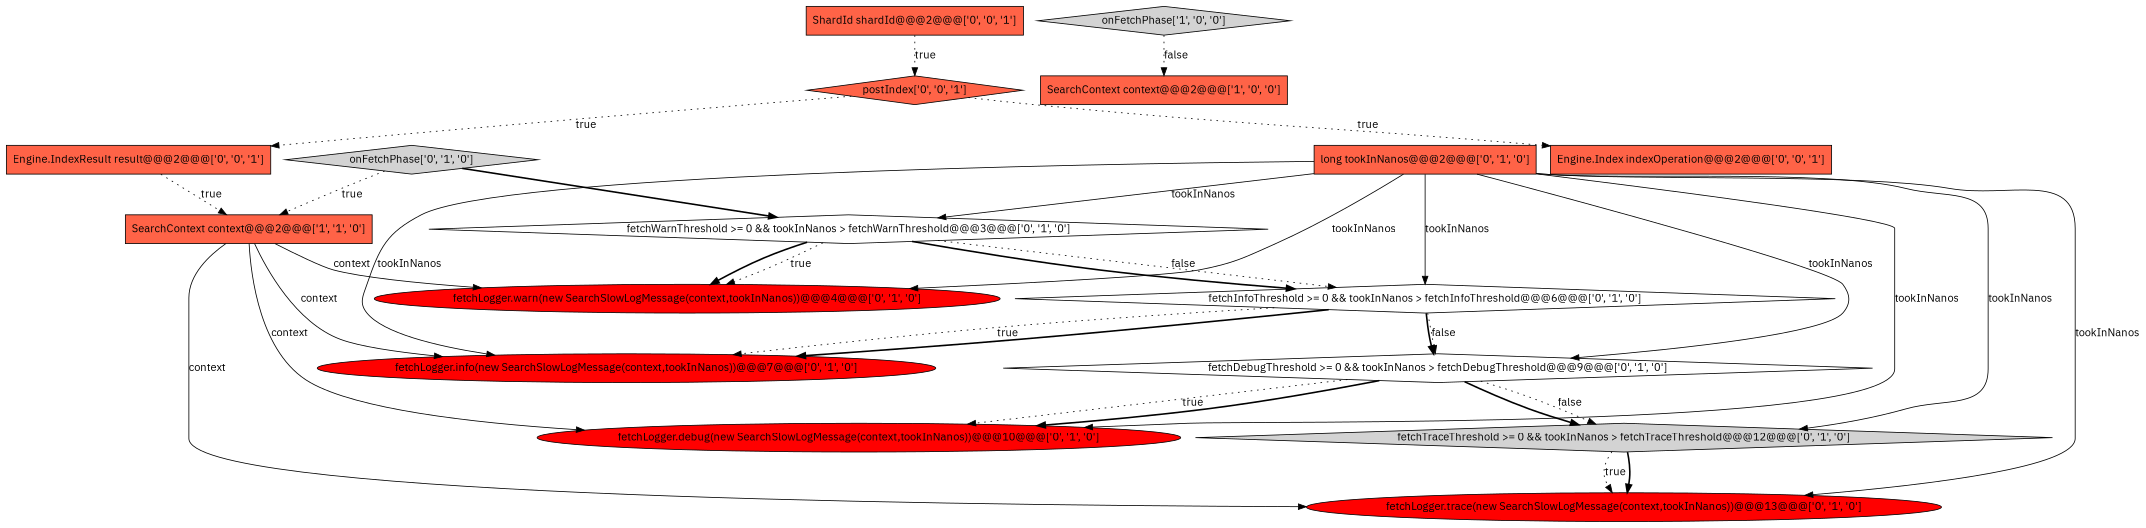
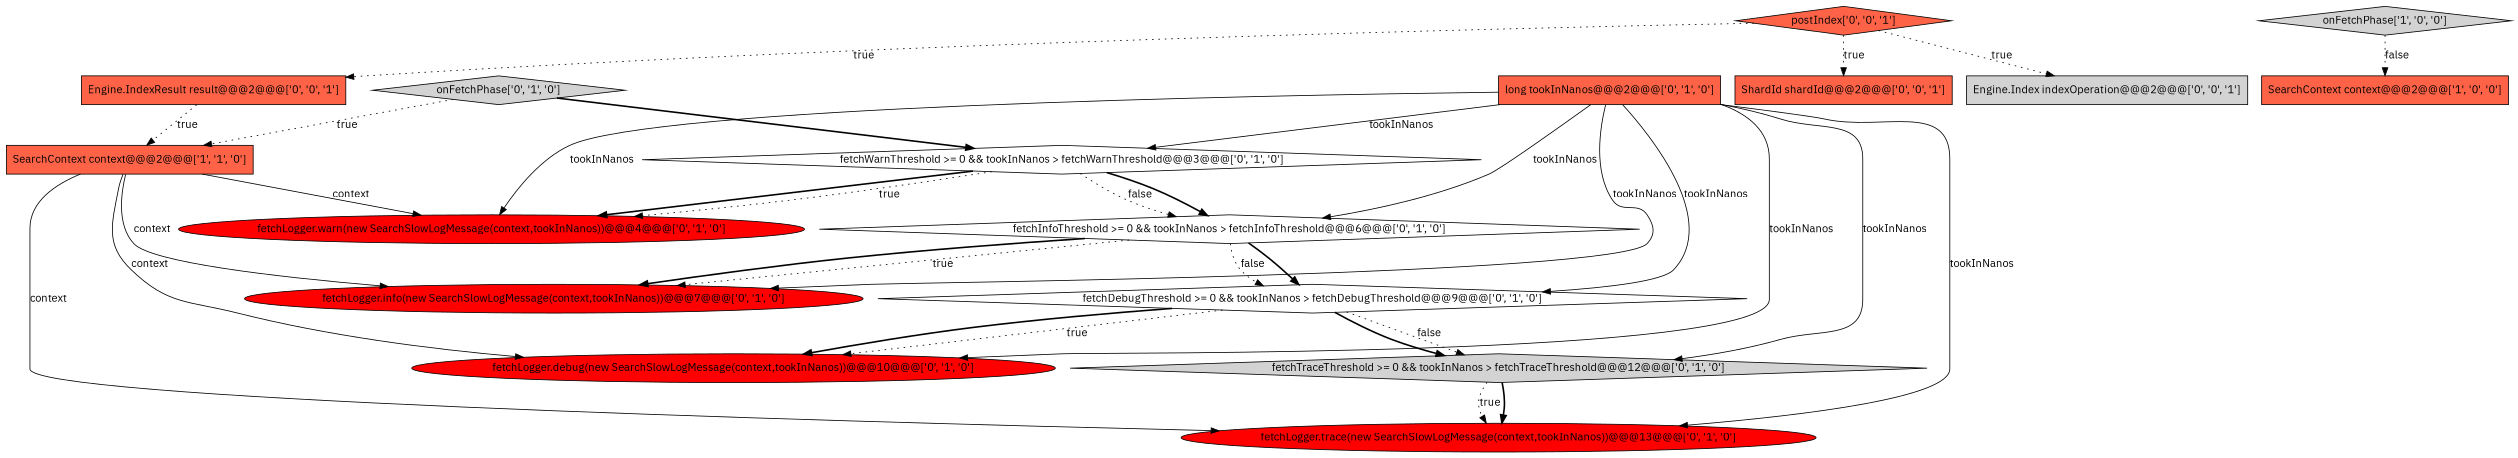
edge "ShardId shardId@@@2@@@['0', '0', '1']" -> "postIndex['0', '0', '1']": reversed
node "Engine.Index indexOperation@@@2@@@['0', '0', '1']": fillcolor tomato -> lightgray
